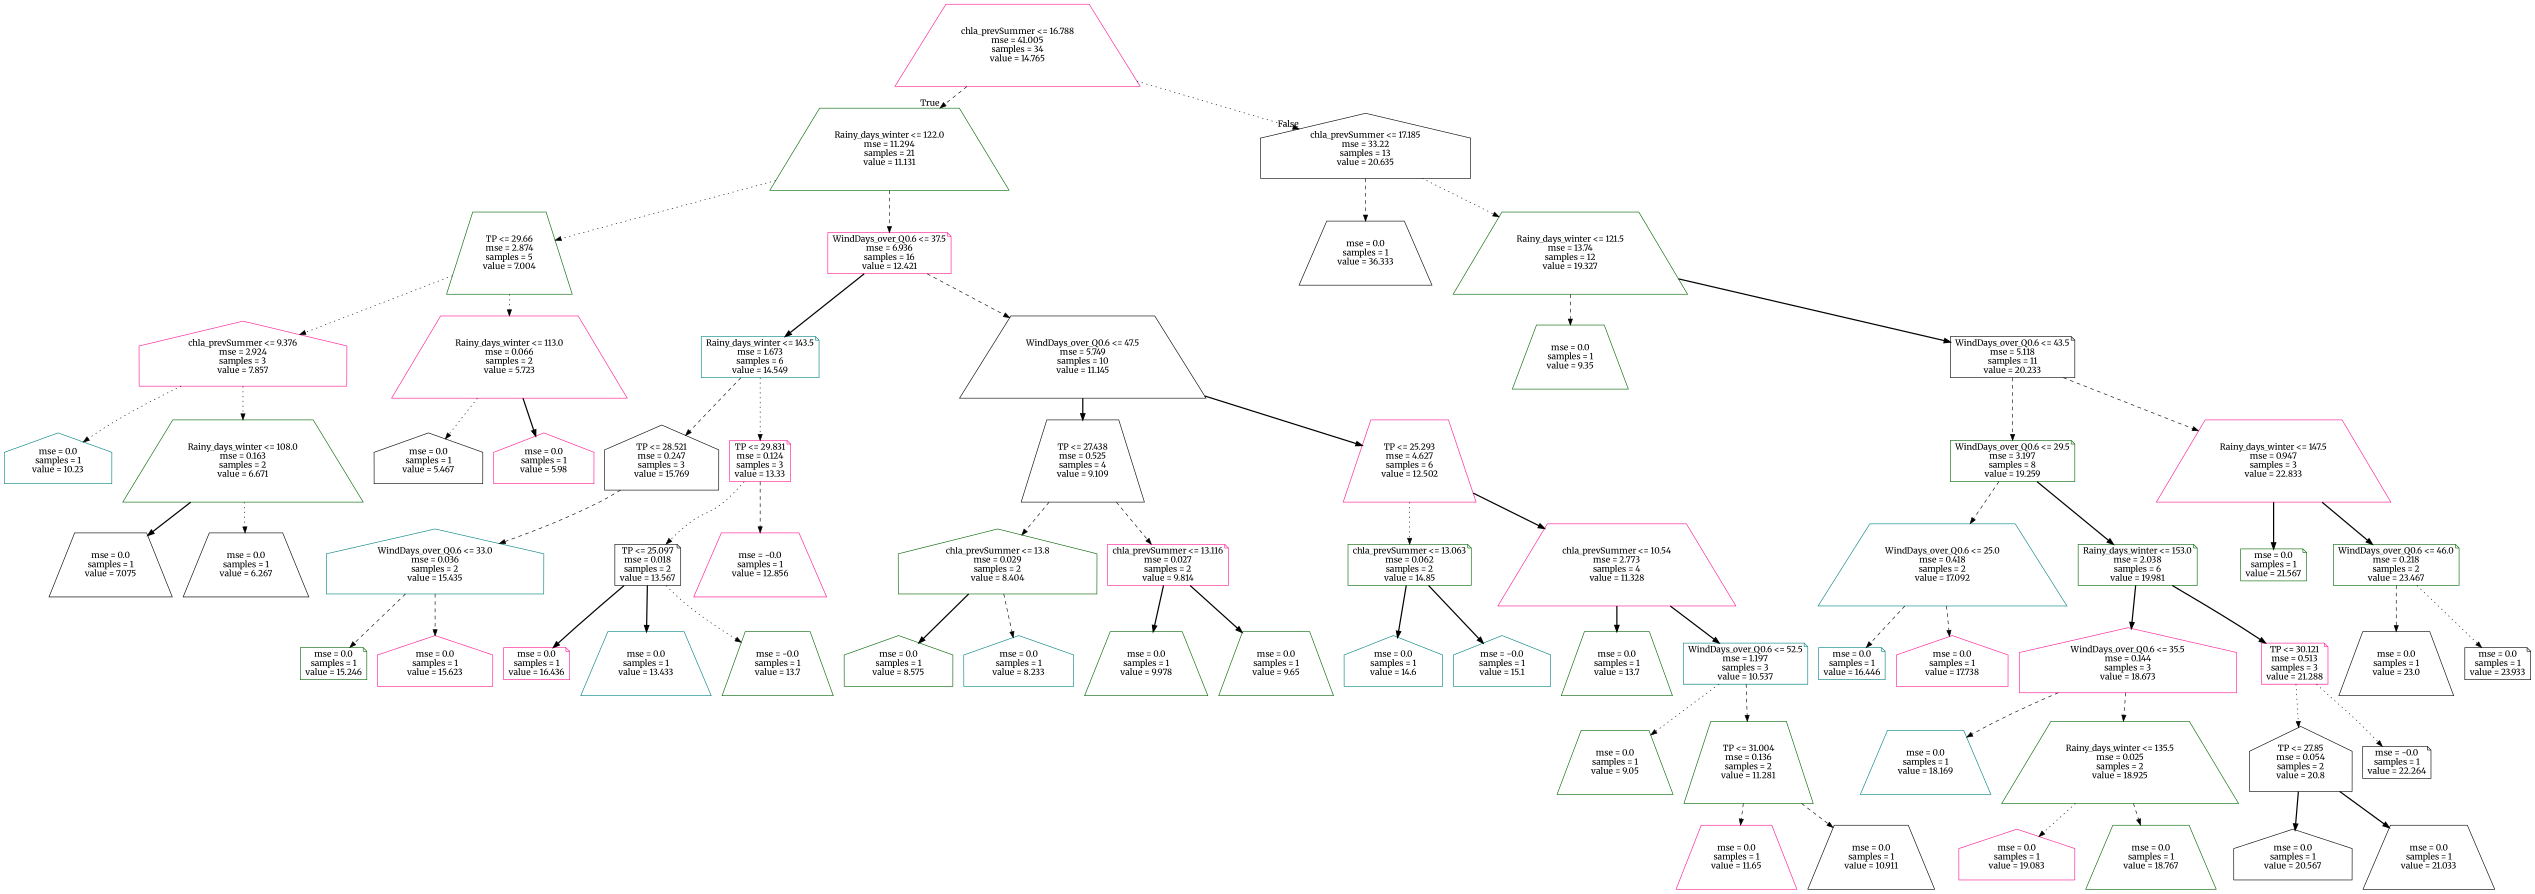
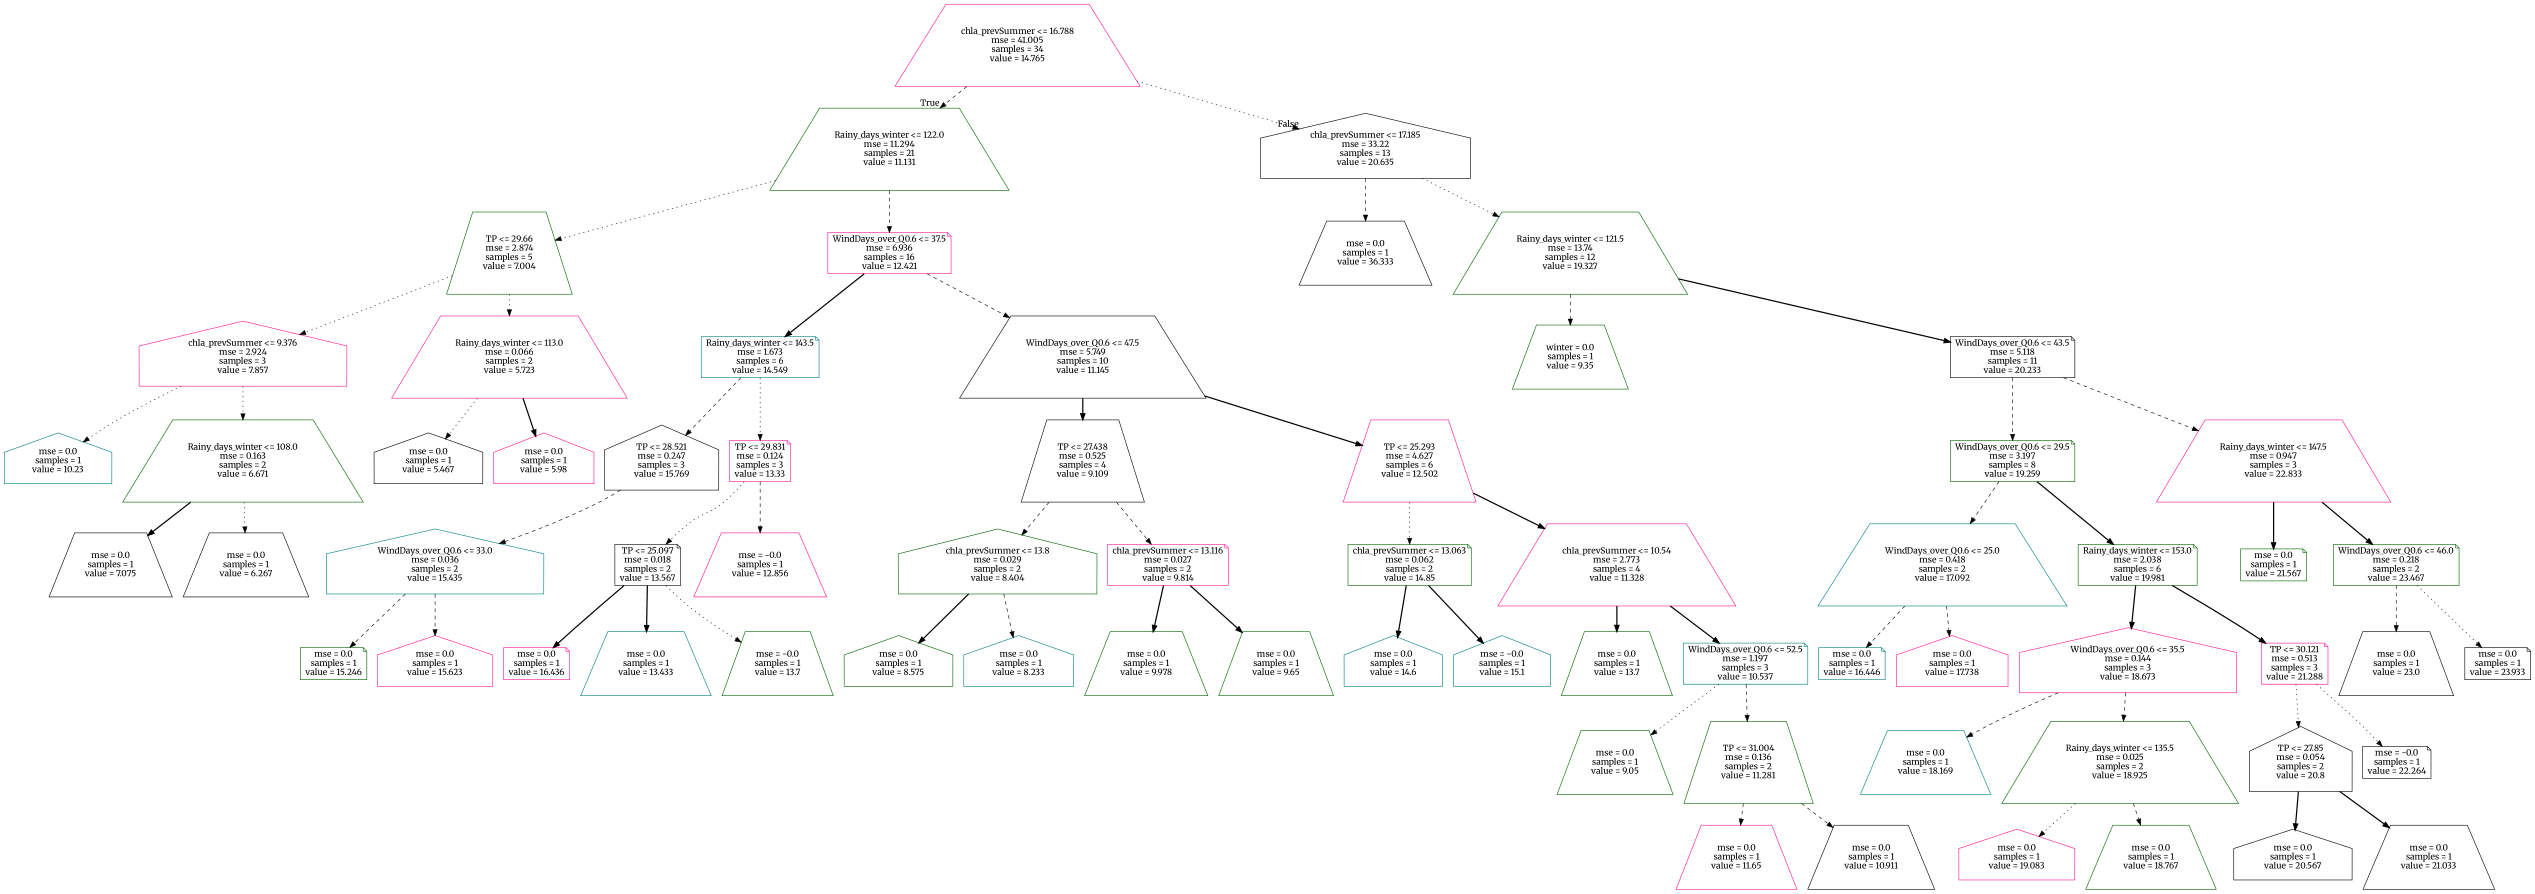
node "mse = 0.0 samples = 1 value = 9.35": label "mse = 0.0 samples = 1 value = 9.35" -> "winter = 0.0 samples = 1 value = 9.35"
